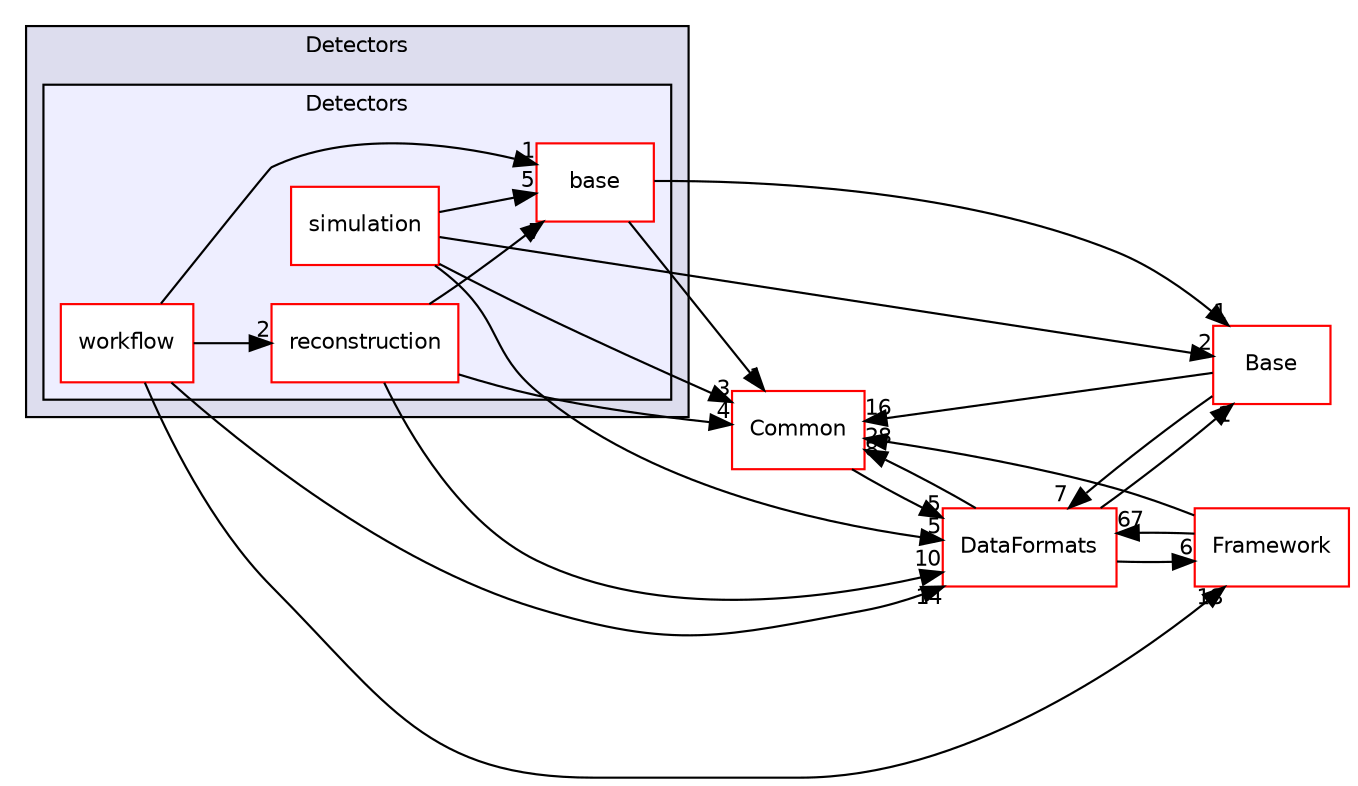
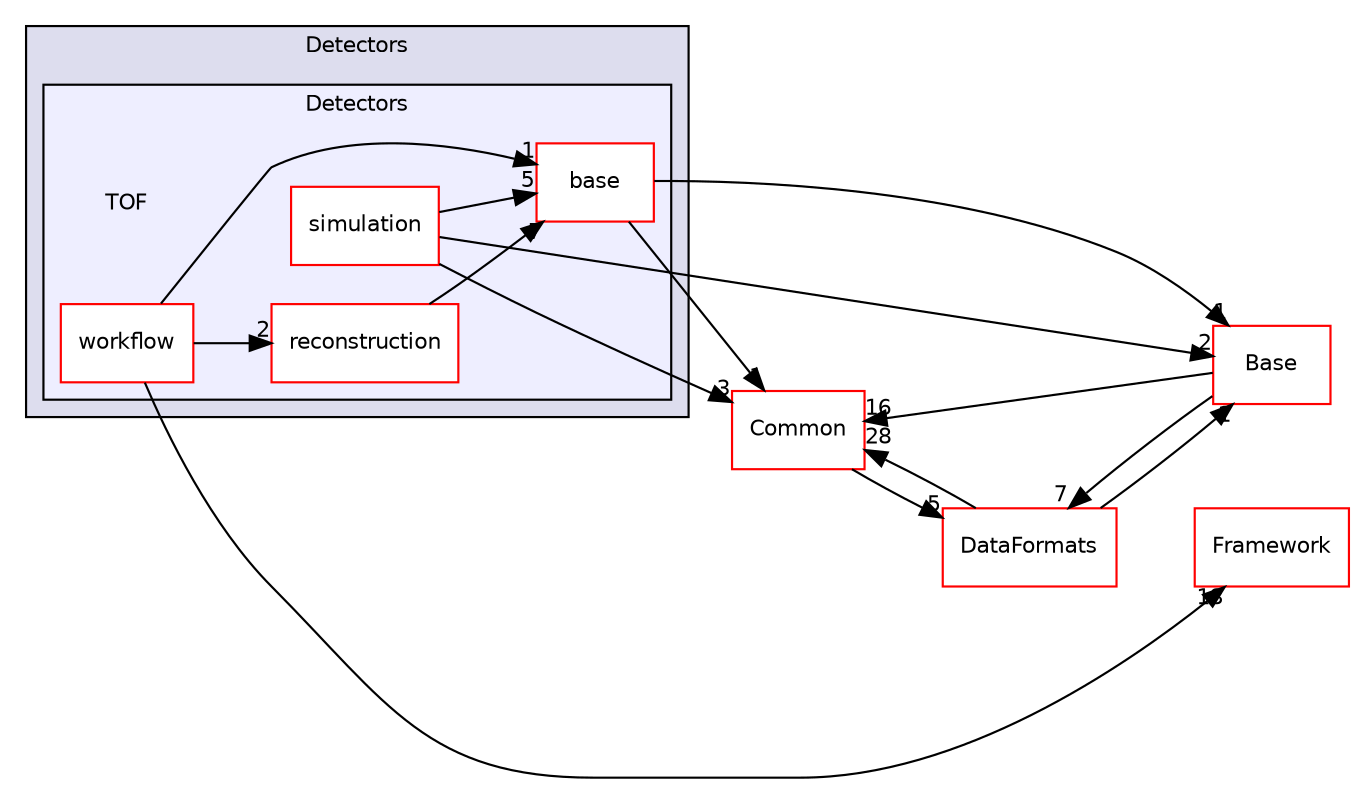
node "TOF": added
edge "reconstruction" -> "Common": removed
edge "simulation" -> "DataFormats": removed
edge "Framework" -> "Common": removed
edge "Framework" -> "DataFormats": removed
edge "DataFormats" -> "Framework": removed
edge "reconstruction" -> "DataFormats": removed
edge "workflow" -> "DataFormats": removed
